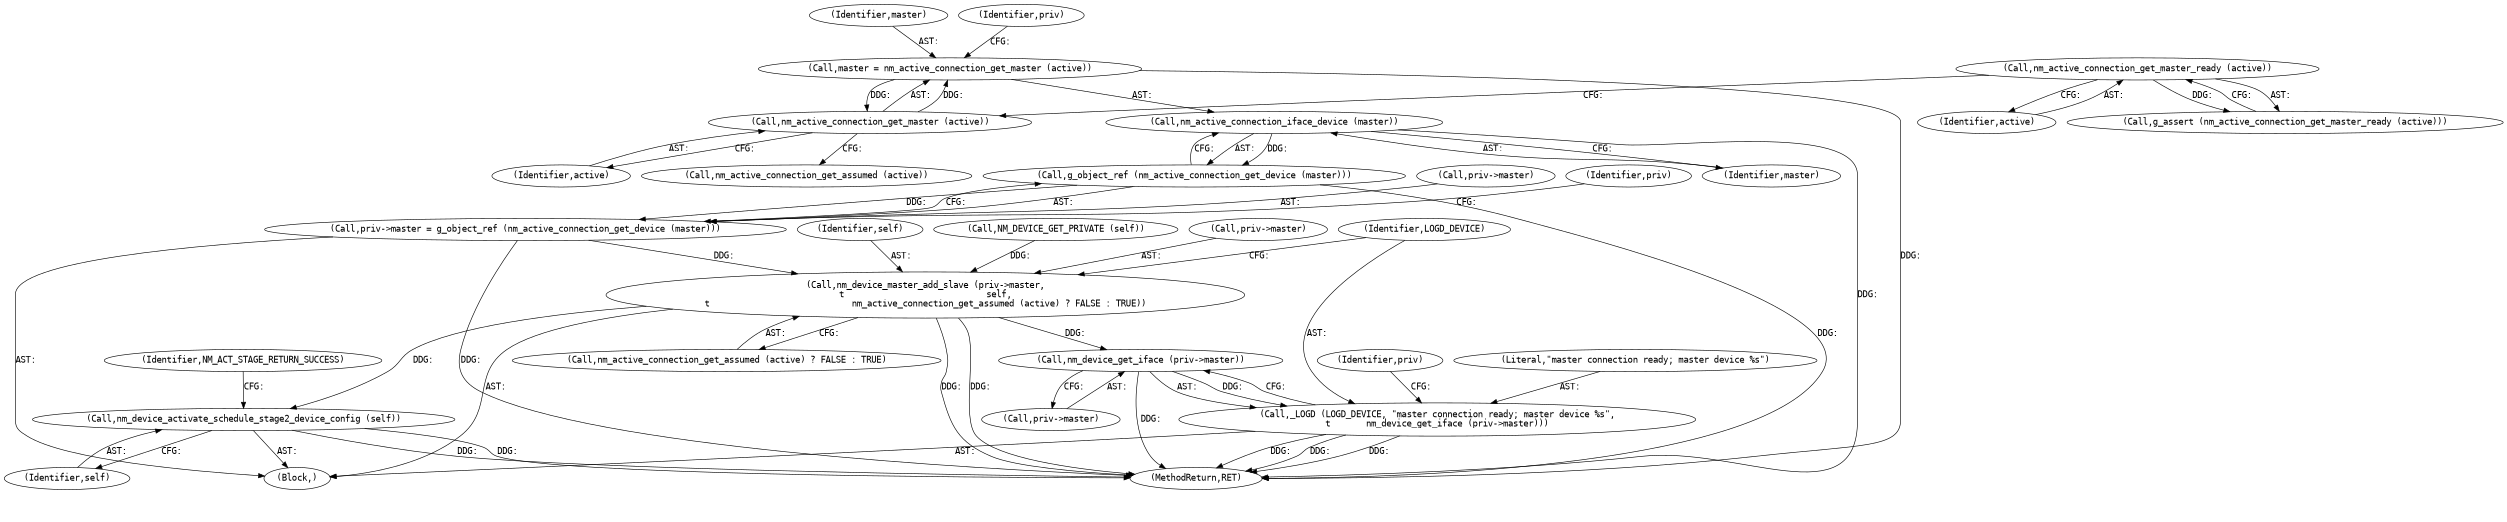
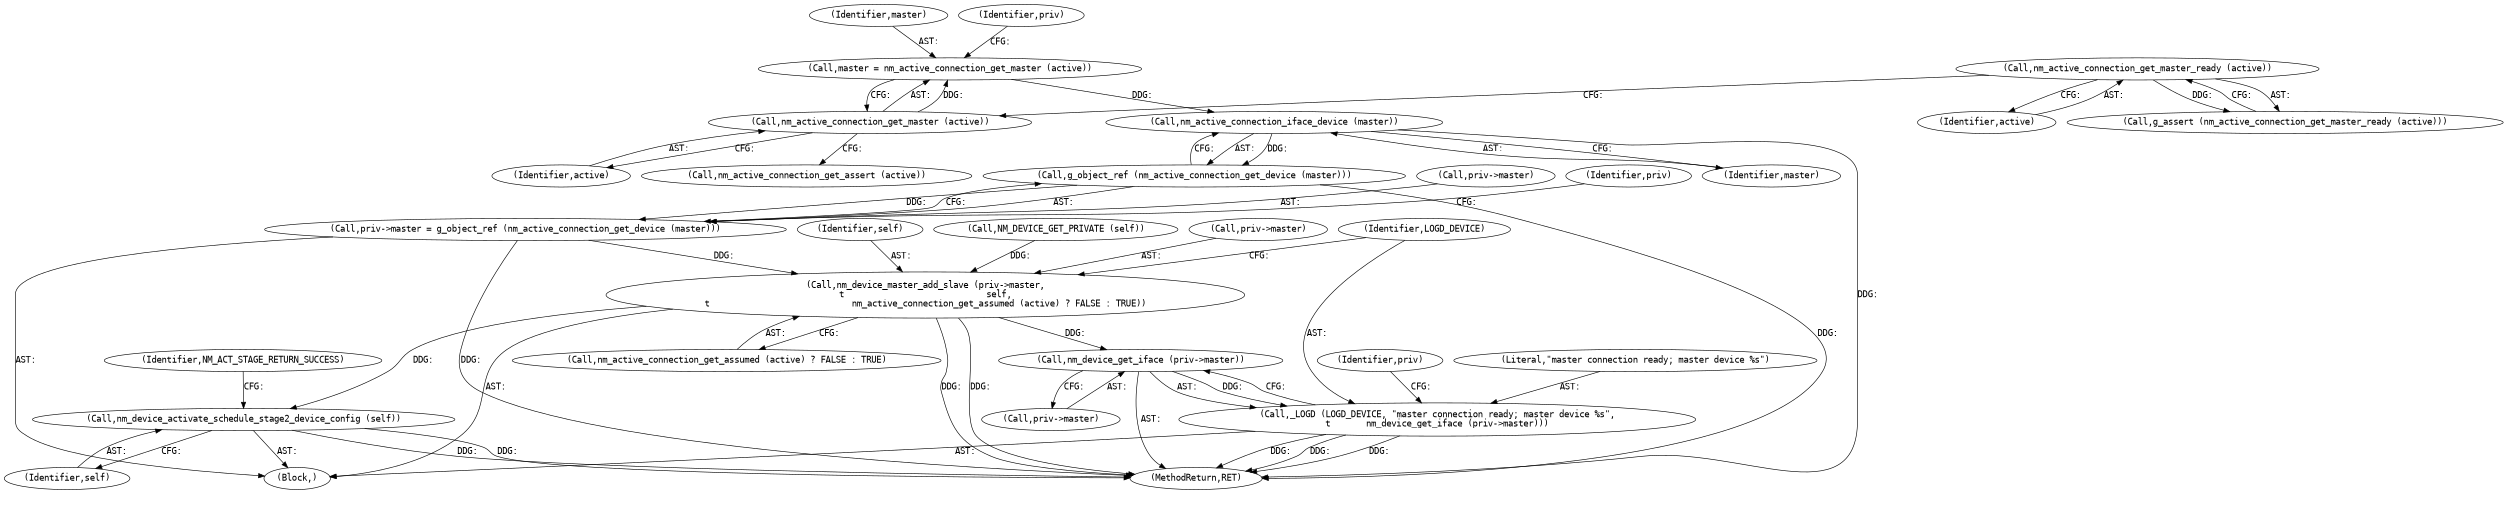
edge "(Call,master = nm_active_connection_get_master (active))" -> "(Call,nm_active_connection_get_master (active))": label "DDG: " -> "CFG: "
edge "(Call,master = nm_active_connection_get_master (active))" -> "(Call,nm_active_connection_iface_device (master))": label "AST: " -> "DDG: "
node "(Call,nm_active_connection_get_assumed (active))": label "(Call,nm_active_connection_get_assumed (active))" -> "(Call,nm_active_connection_get_assert (active))"
edge "(Call,master = nm_active_connection_get_master (active))" -> "(MethodReturn,RET)": removed, label "DDG:"
edge "(Call,nm_device_get_iface (priv->master))" -> "(MethodReturn,RET)": label "DDG: " -> "AST: "
